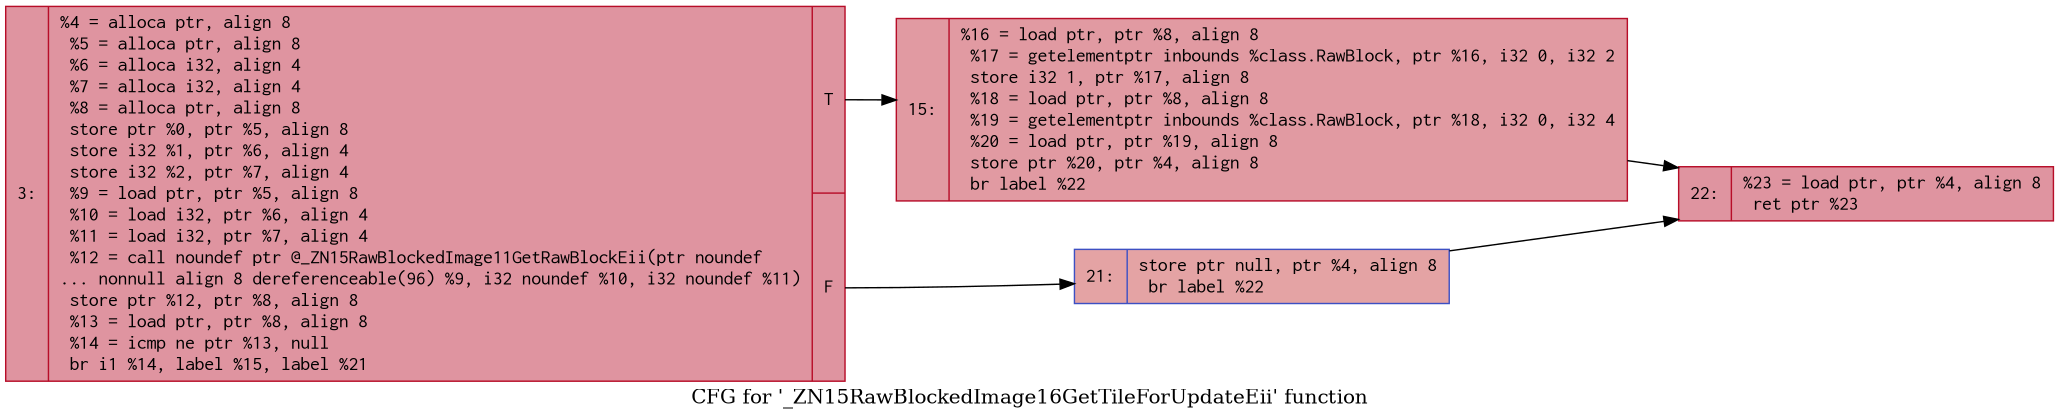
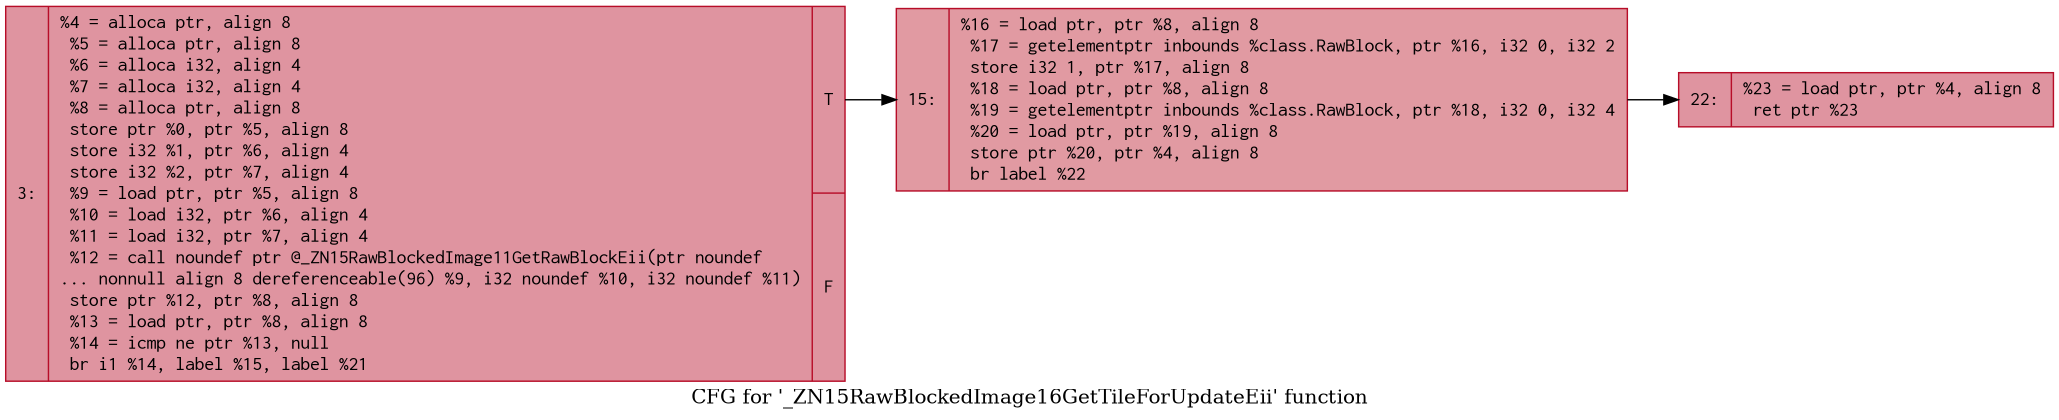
node "21:": removed
